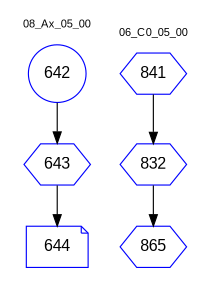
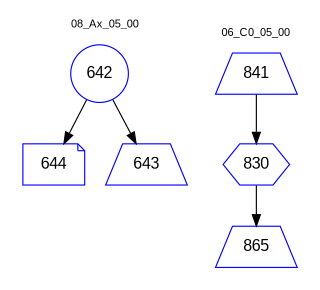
node "841": shape hexagon -> trapezium
node "643": shape hexagon -> trapezium
node "832": label "832" -> "830"
edge "643" -> "644": now "642" -> "644"
node "865": shape hexagon -> trapezium
